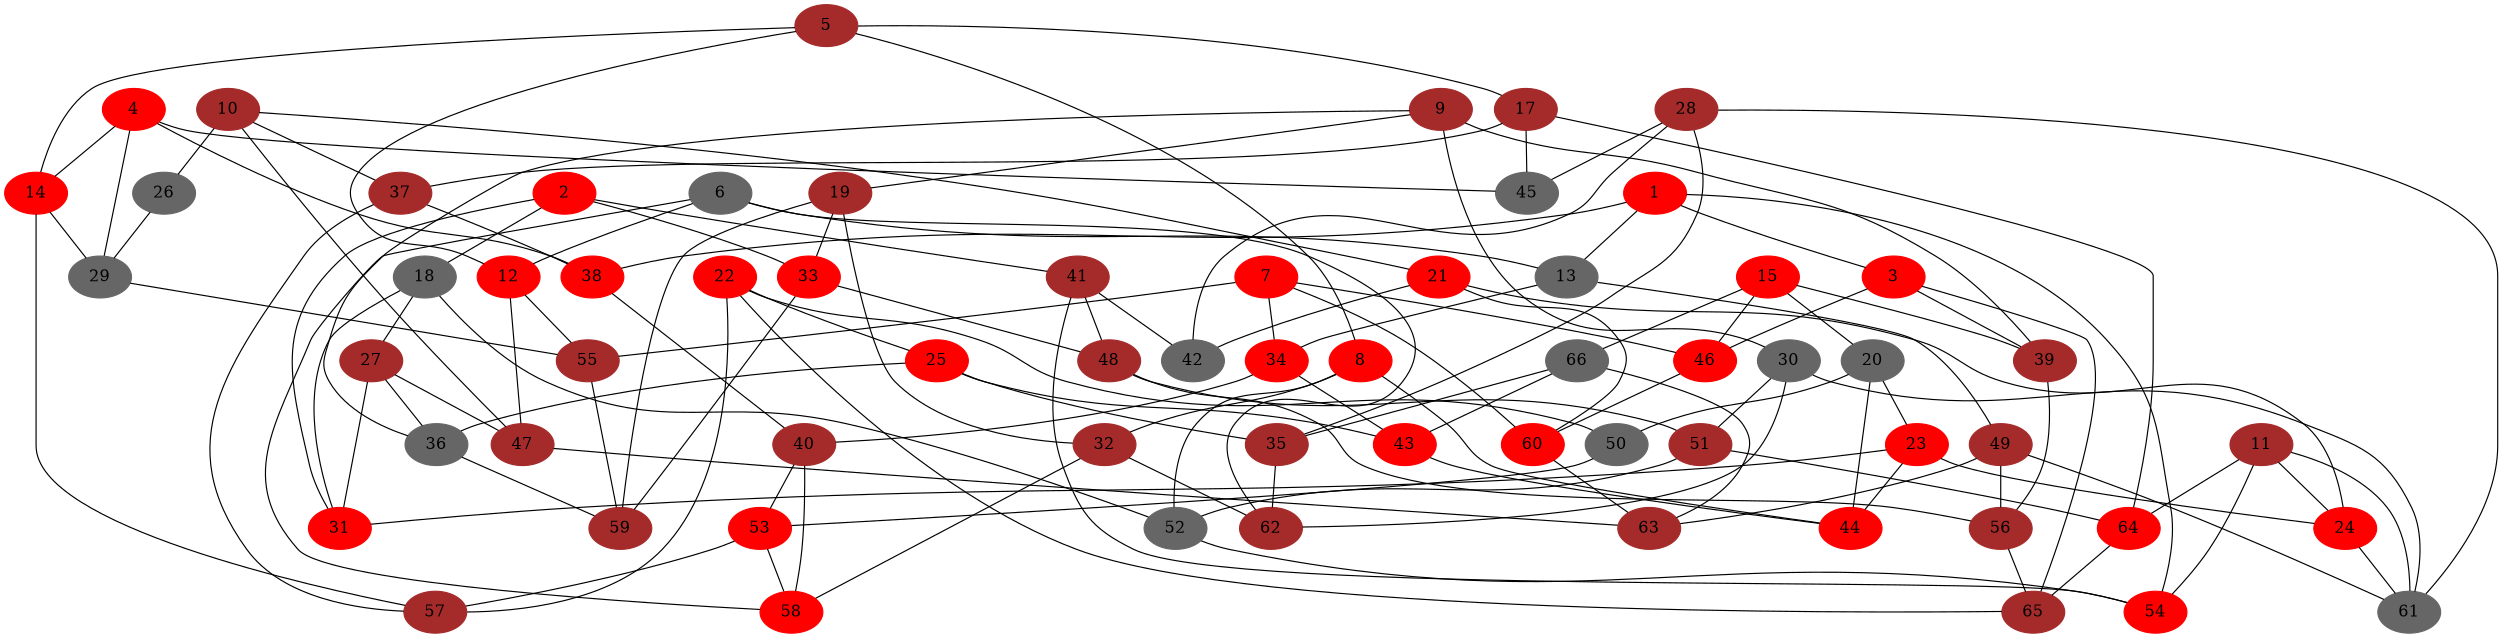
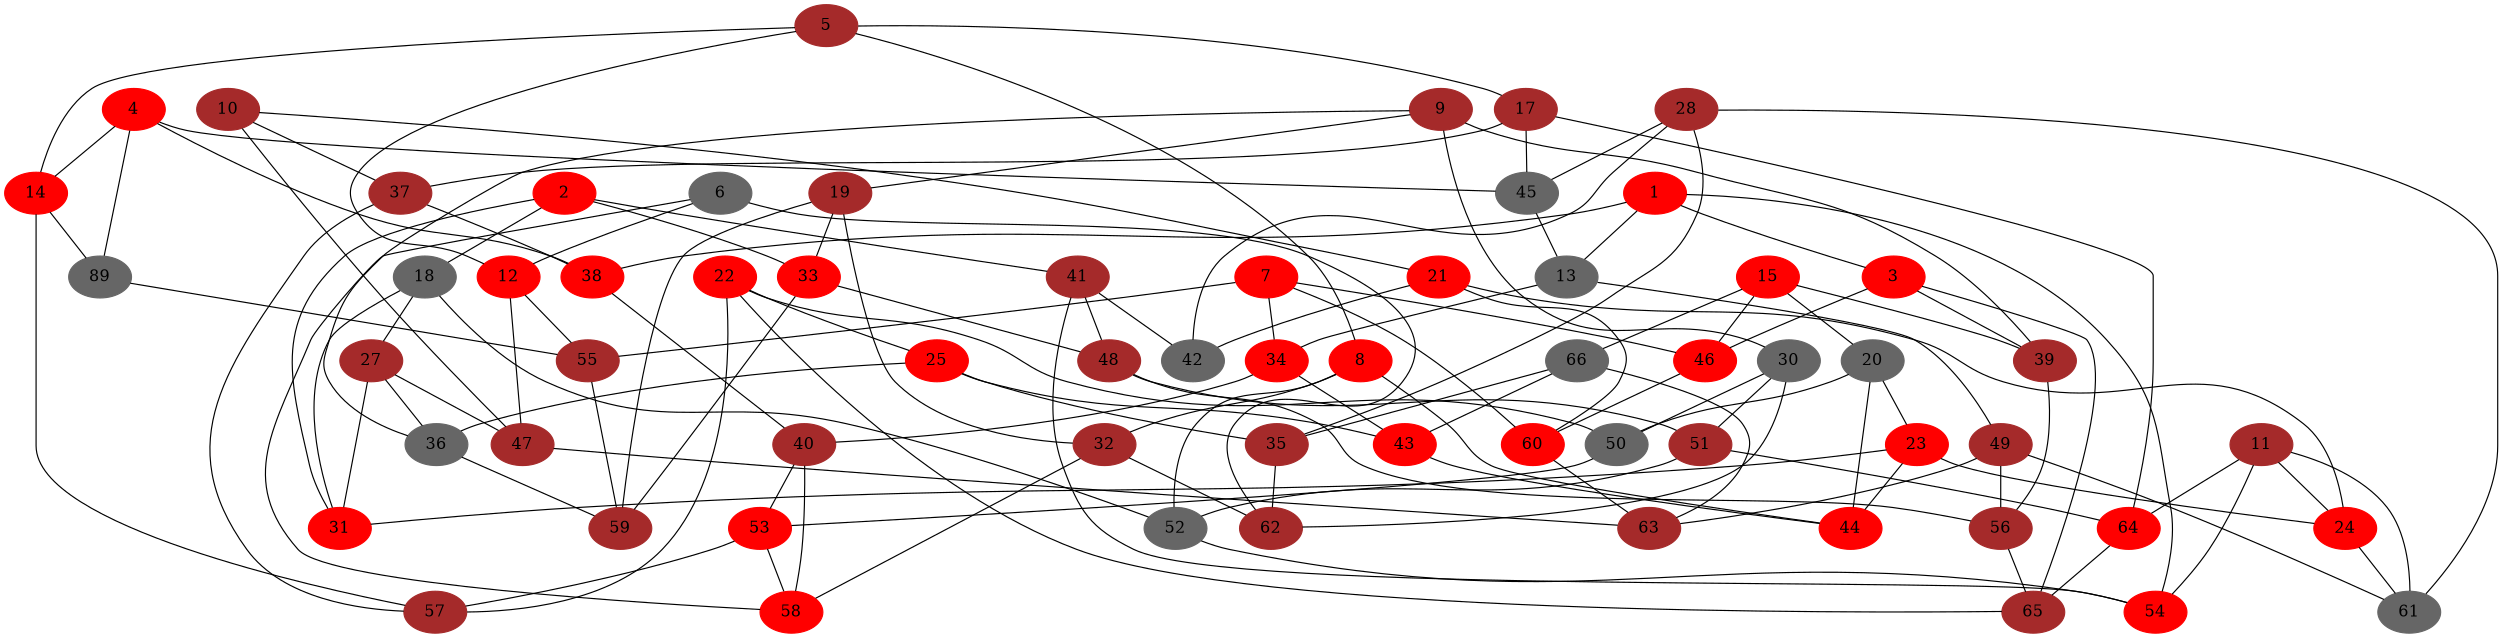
node "26": removed
edge "6" -- "13": now "45" -- "13"
node "29": label "29" -> "89"
edge "30" -- "61": now "30" -- "50"
